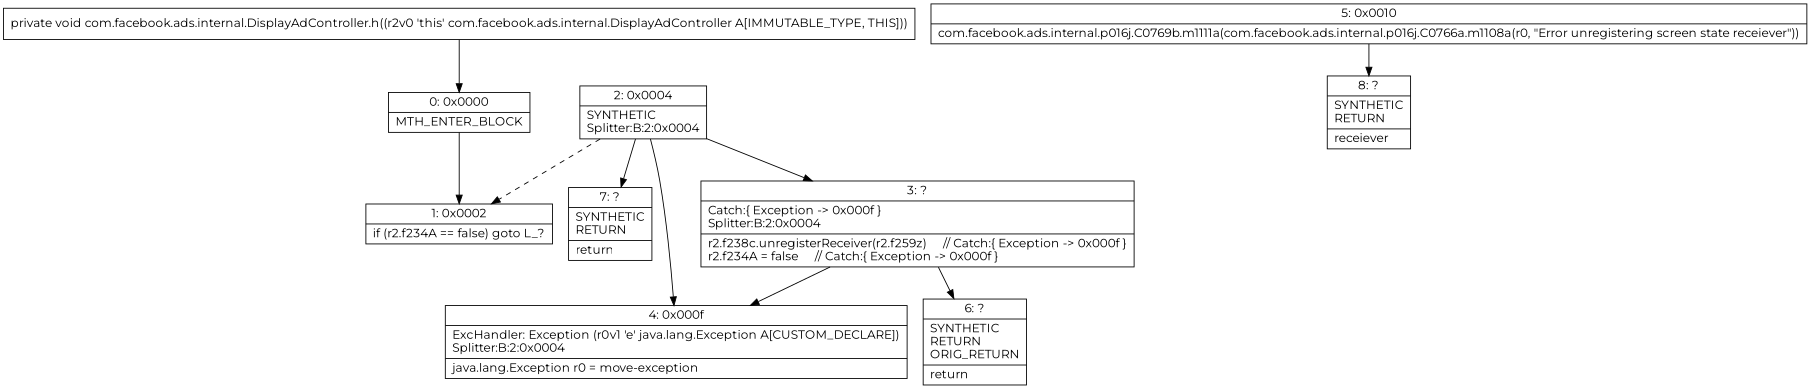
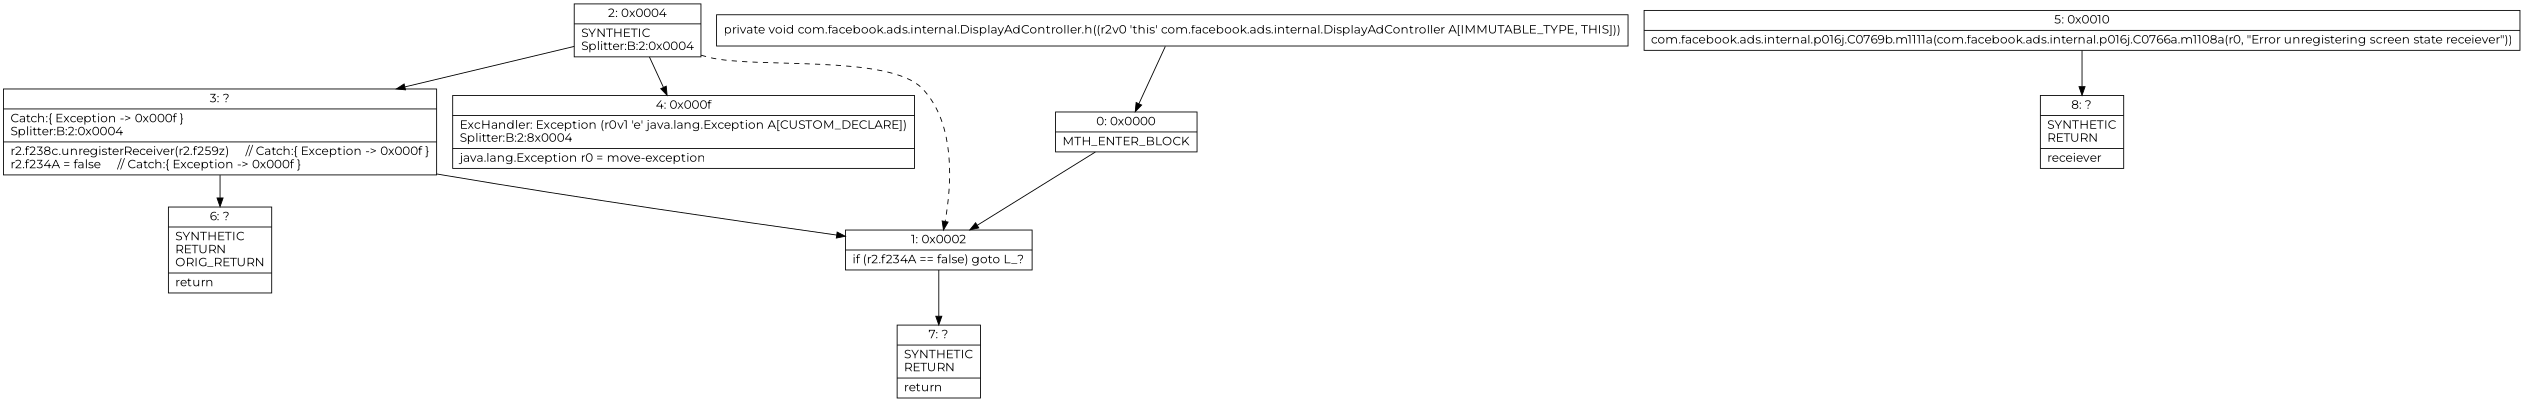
edge "2: 0x0004" -> "7: ?": now "1: 0x0002" -> "7: ?"
edge "3: ?" -> "4: 0x000f": now "3: ?" -> "1: 0x0002"
node "4: 0x000f": text "Splitter:B:2:0x0004" -> "Splitter:B:2:8x0004"
